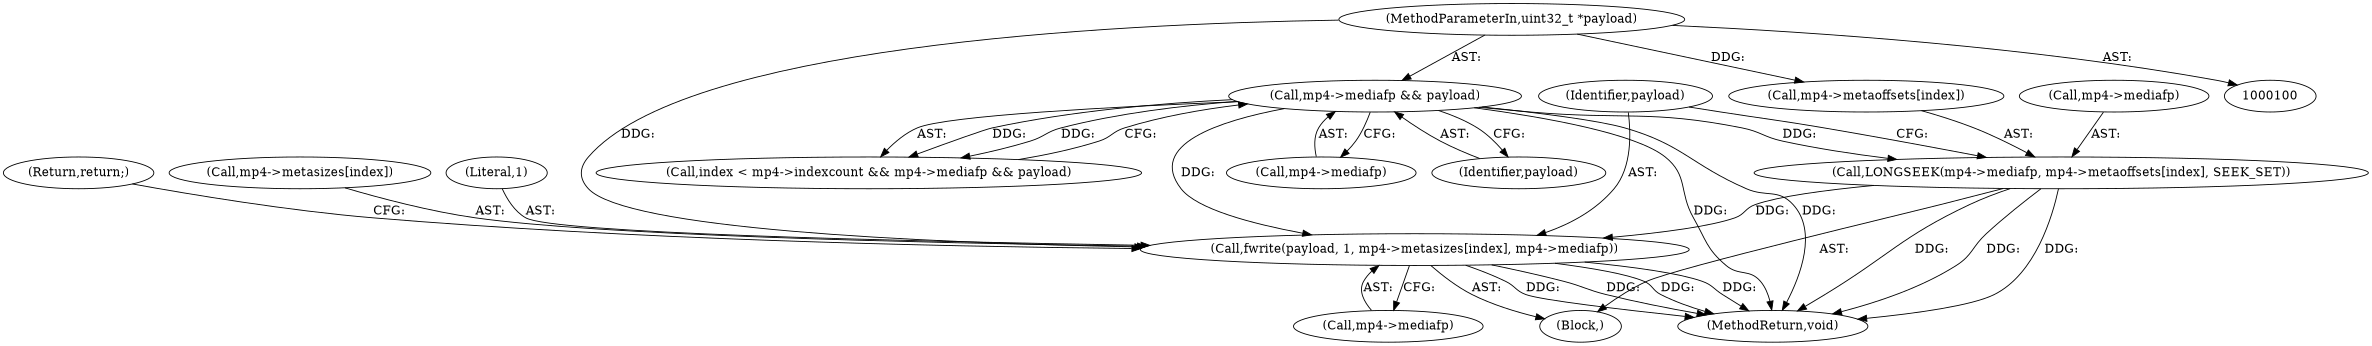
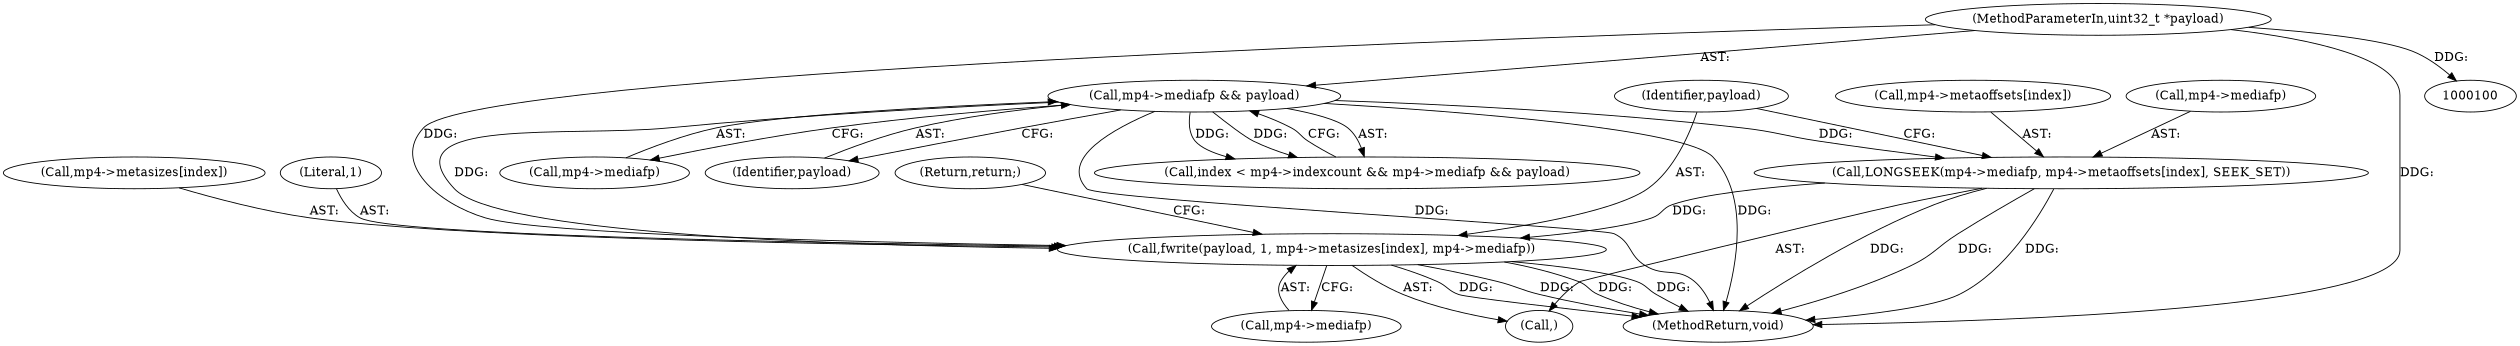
edge "(MethodParameterIn,uint32_t *payload)" -> "(Call,mp4->metaoffsets[index])": now "(MethodParameterIn,uint32_t *payload)" -> "(MethodReturn,void)"
edge "(MethodParameterIn,uint32_t *payload)" -> "1000100": label "AST: " -> "DDG: "
node "(Block,)": label "(Block,)" -> "(Call,)"
